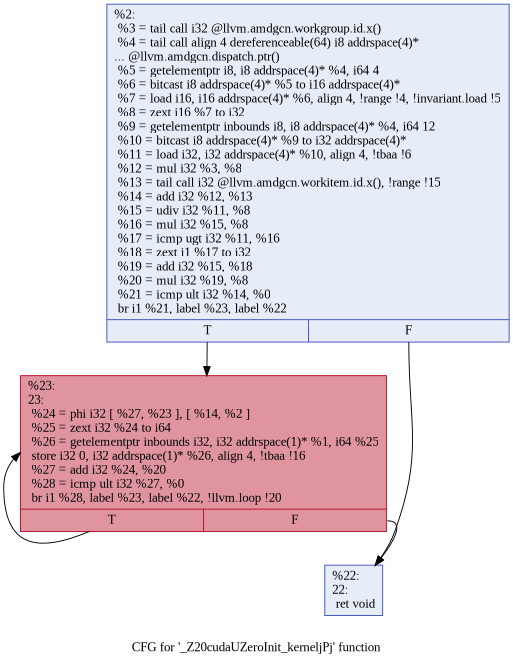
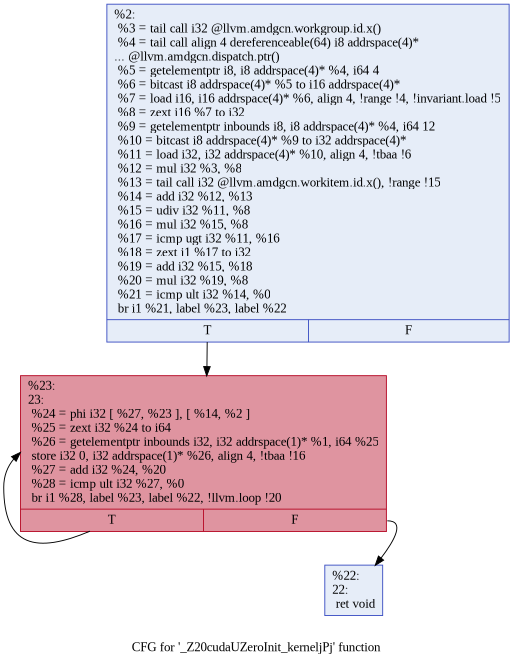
edge "%2:" -> "%22:": removed
